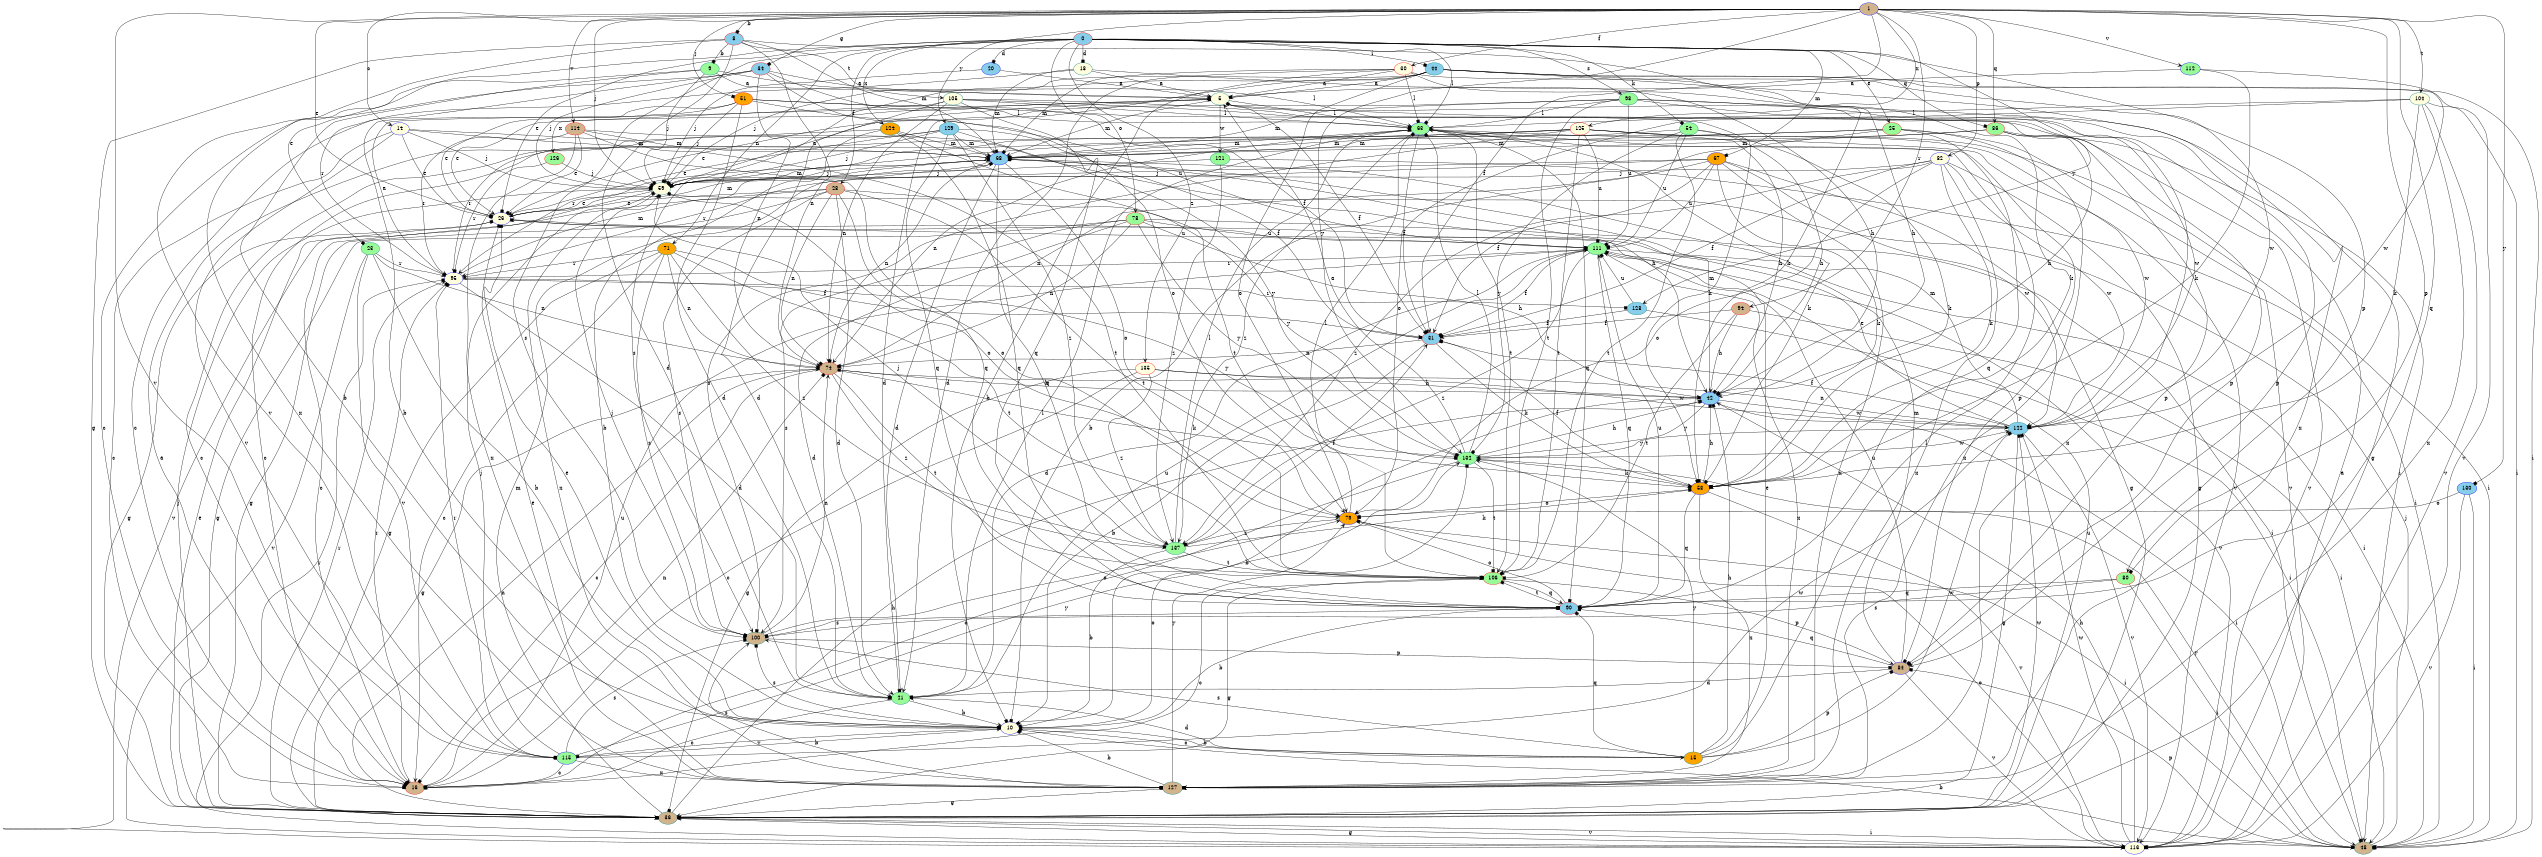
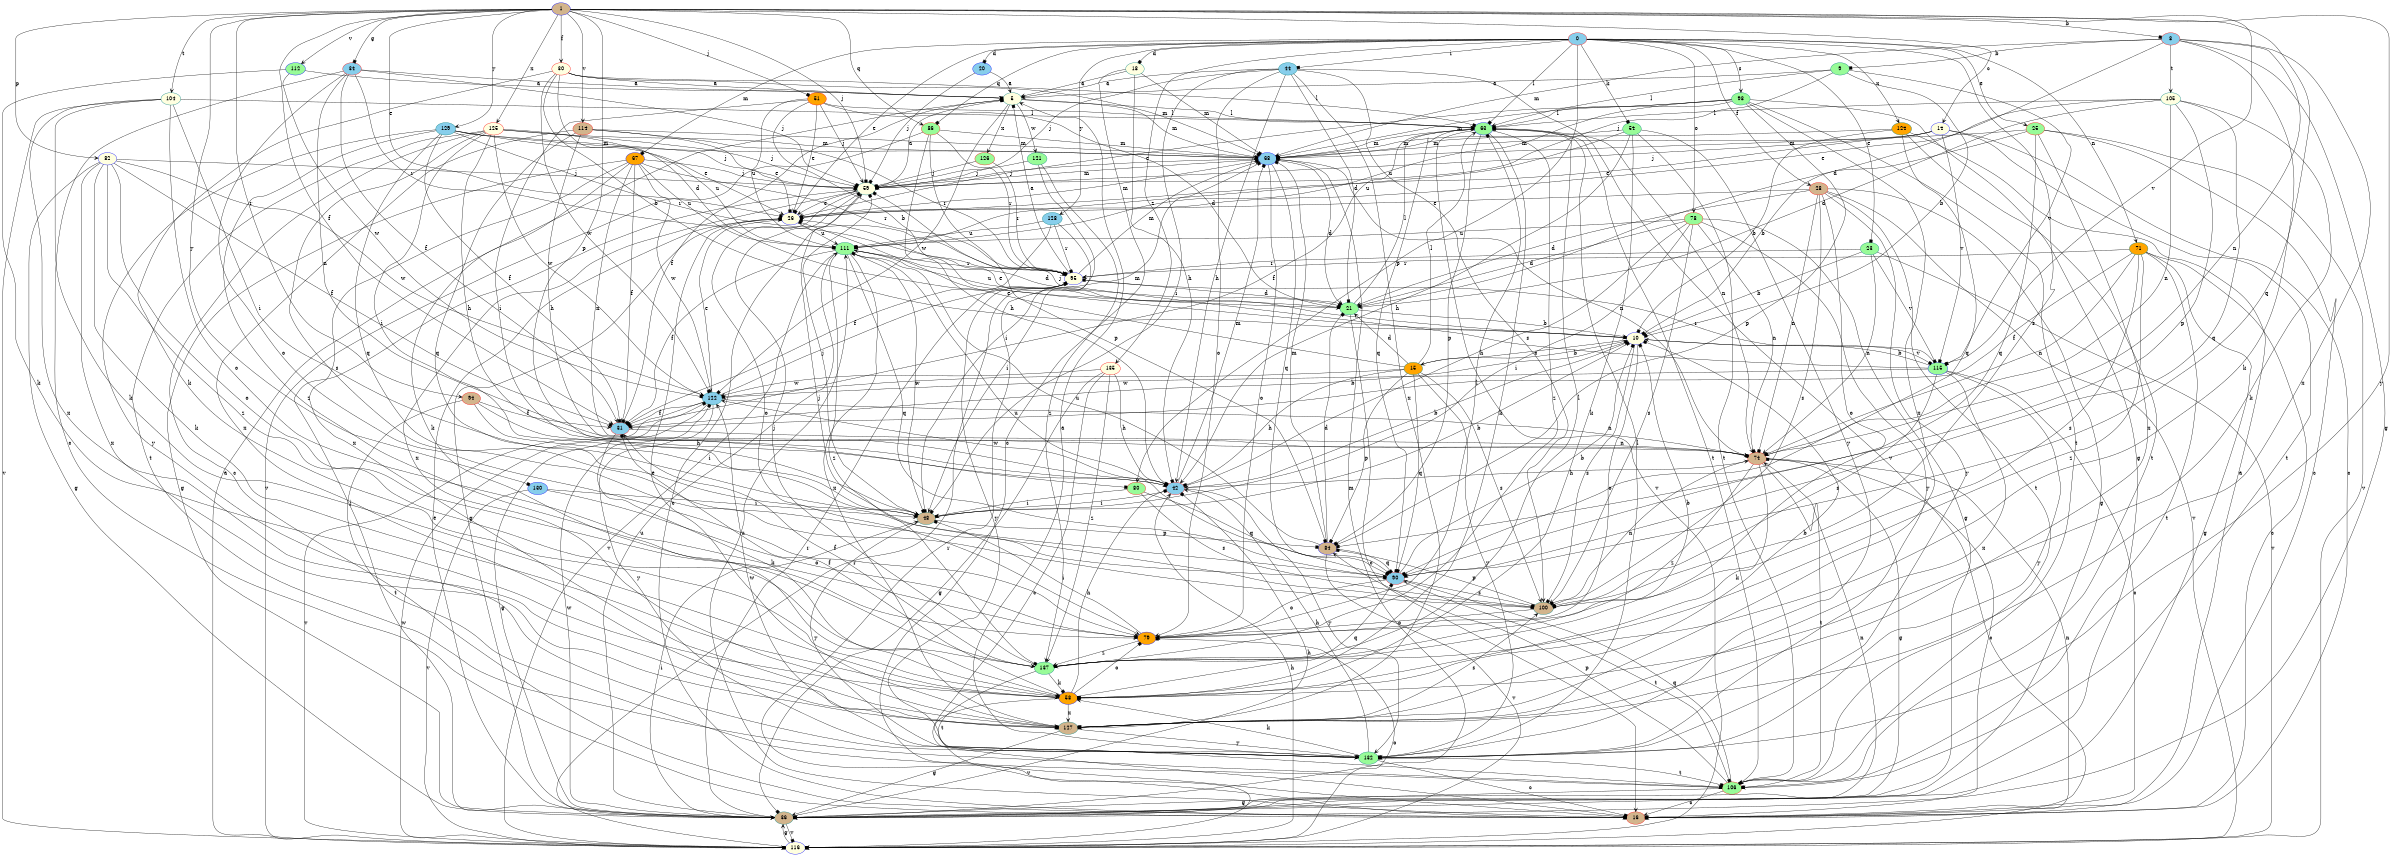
edge "95" -> "128": reversed
node "42": color blue -> red
